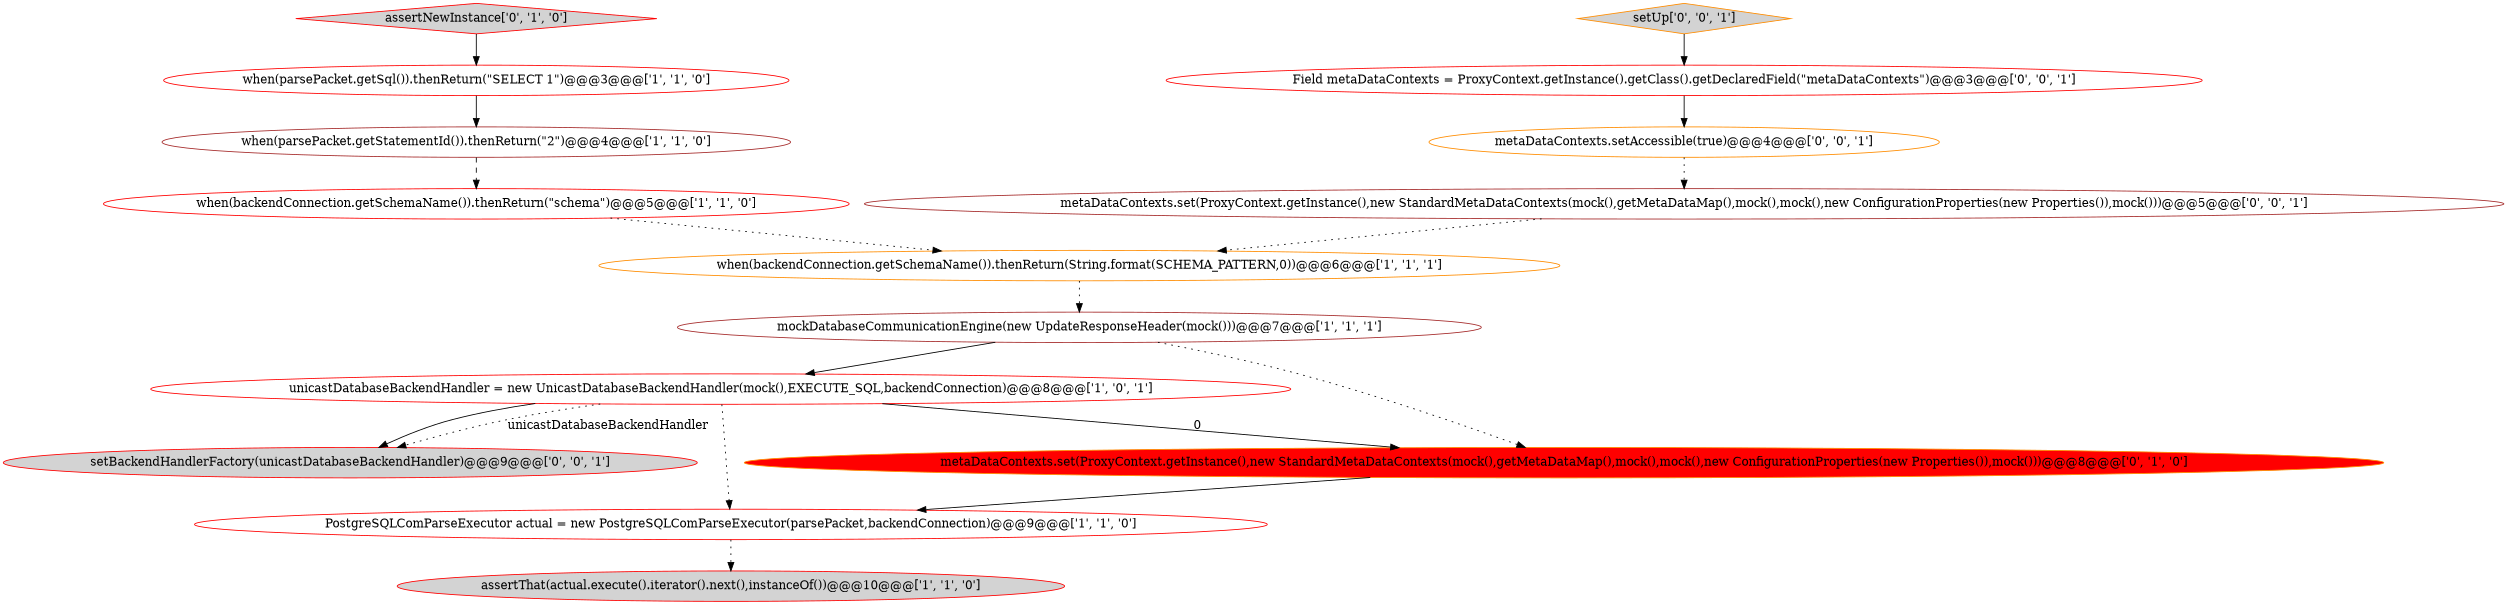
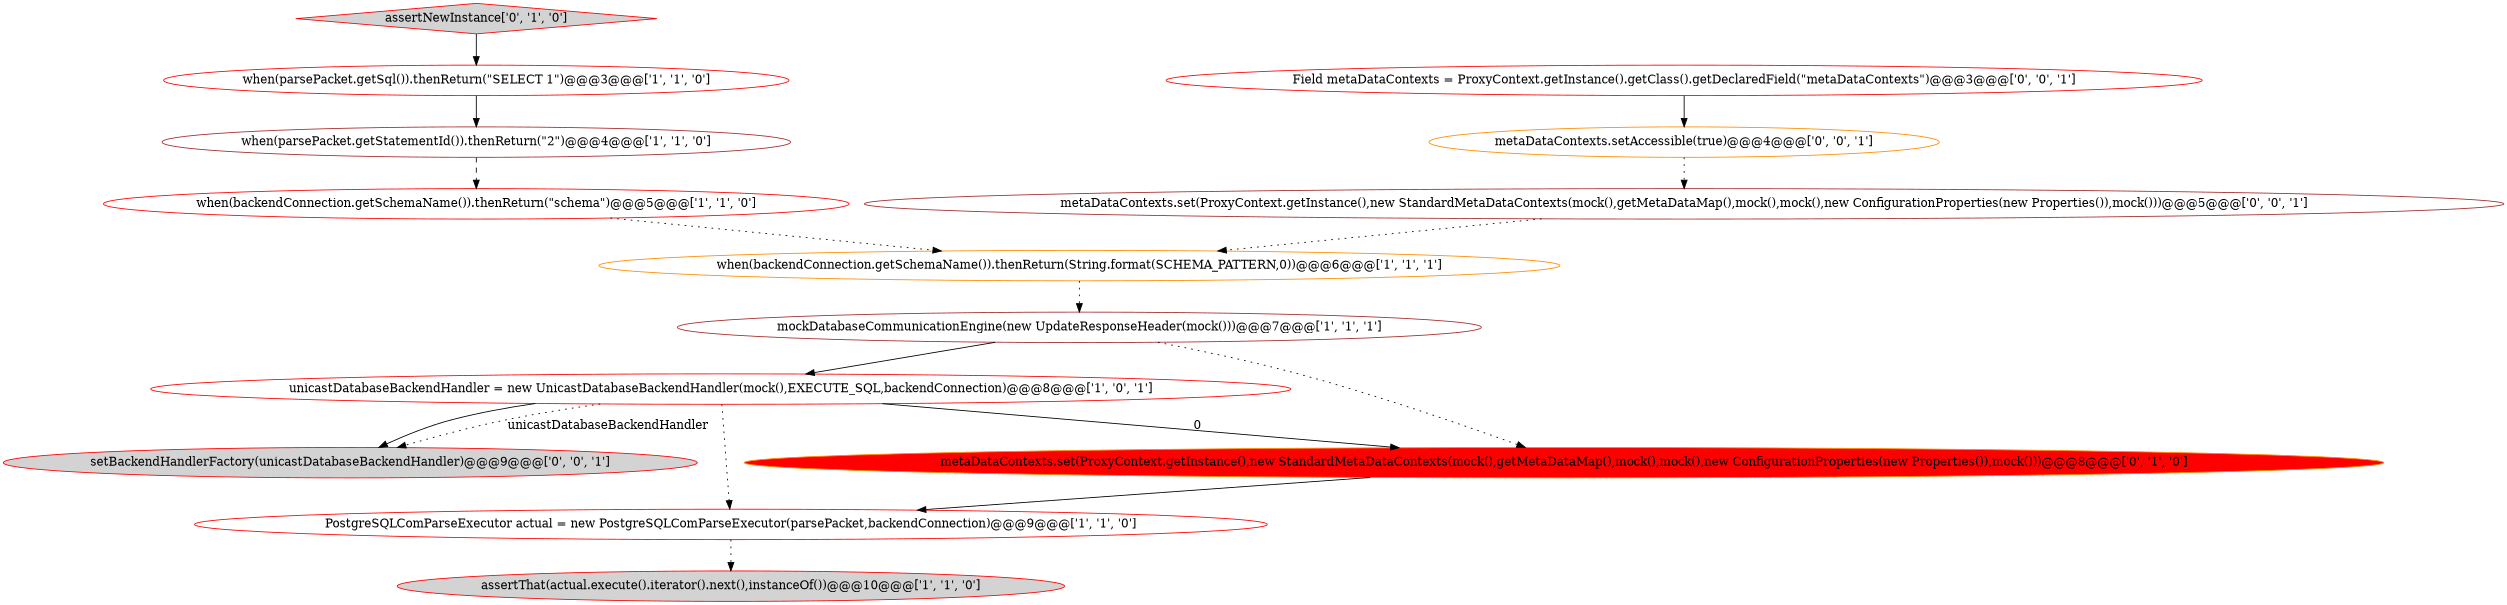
node "setUp['0', '0', '1']": removed
